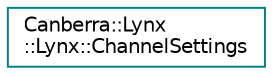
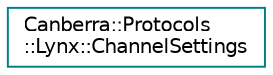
node "Canberra::Lynx ::Lynx::ChannelSettings": label "Canberra::Lynx ::Lynx::ChannelSettings" -> "Canberra::Protocols ::Lynx::ChannelSettings"
